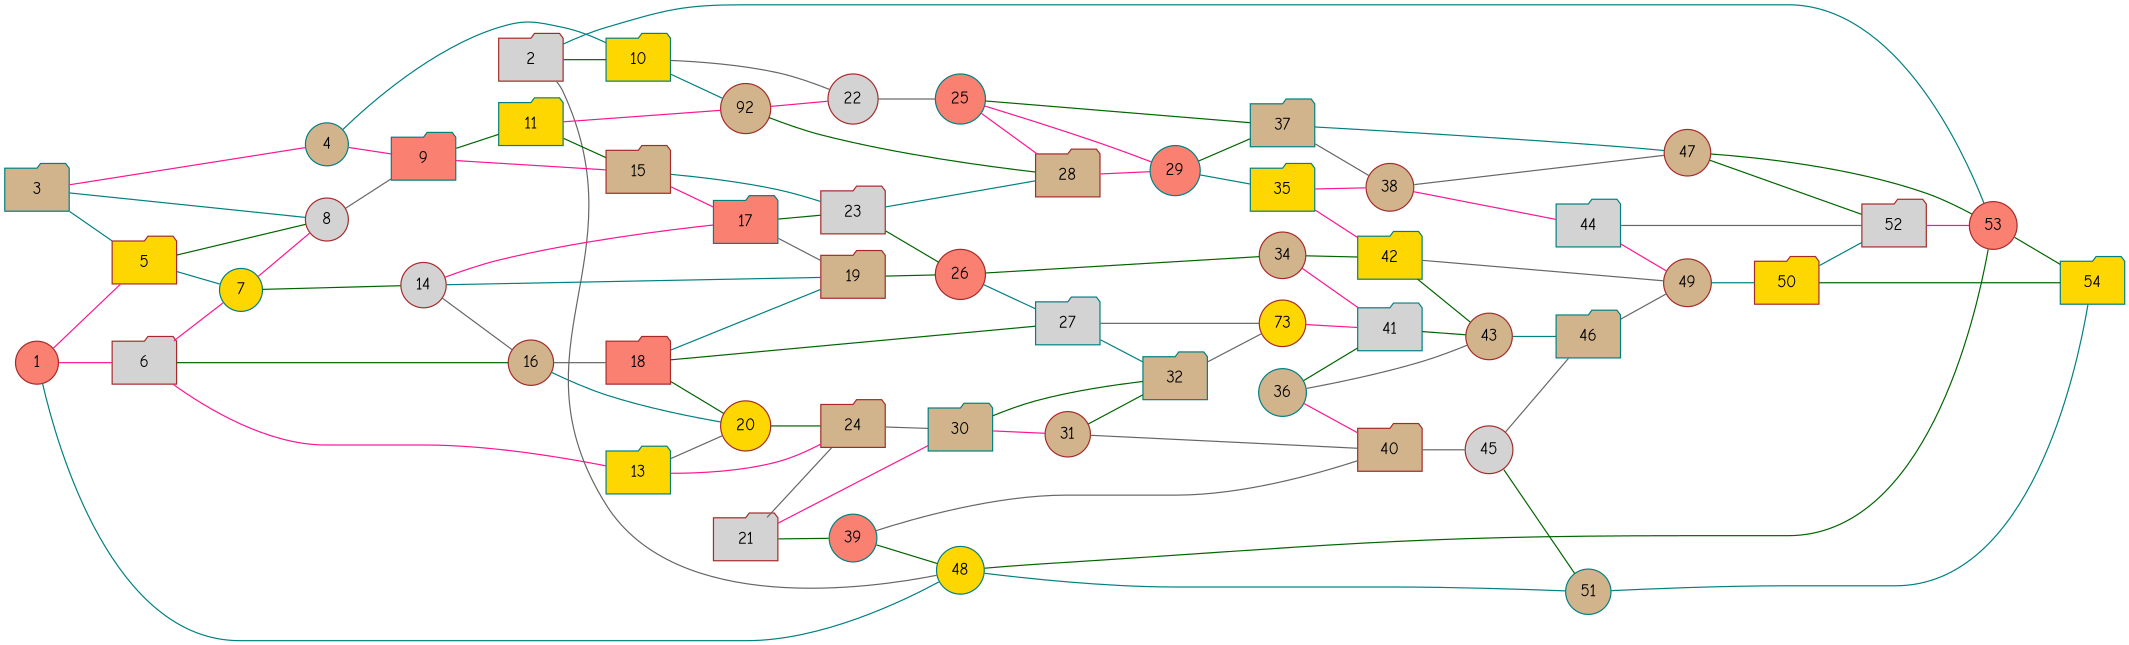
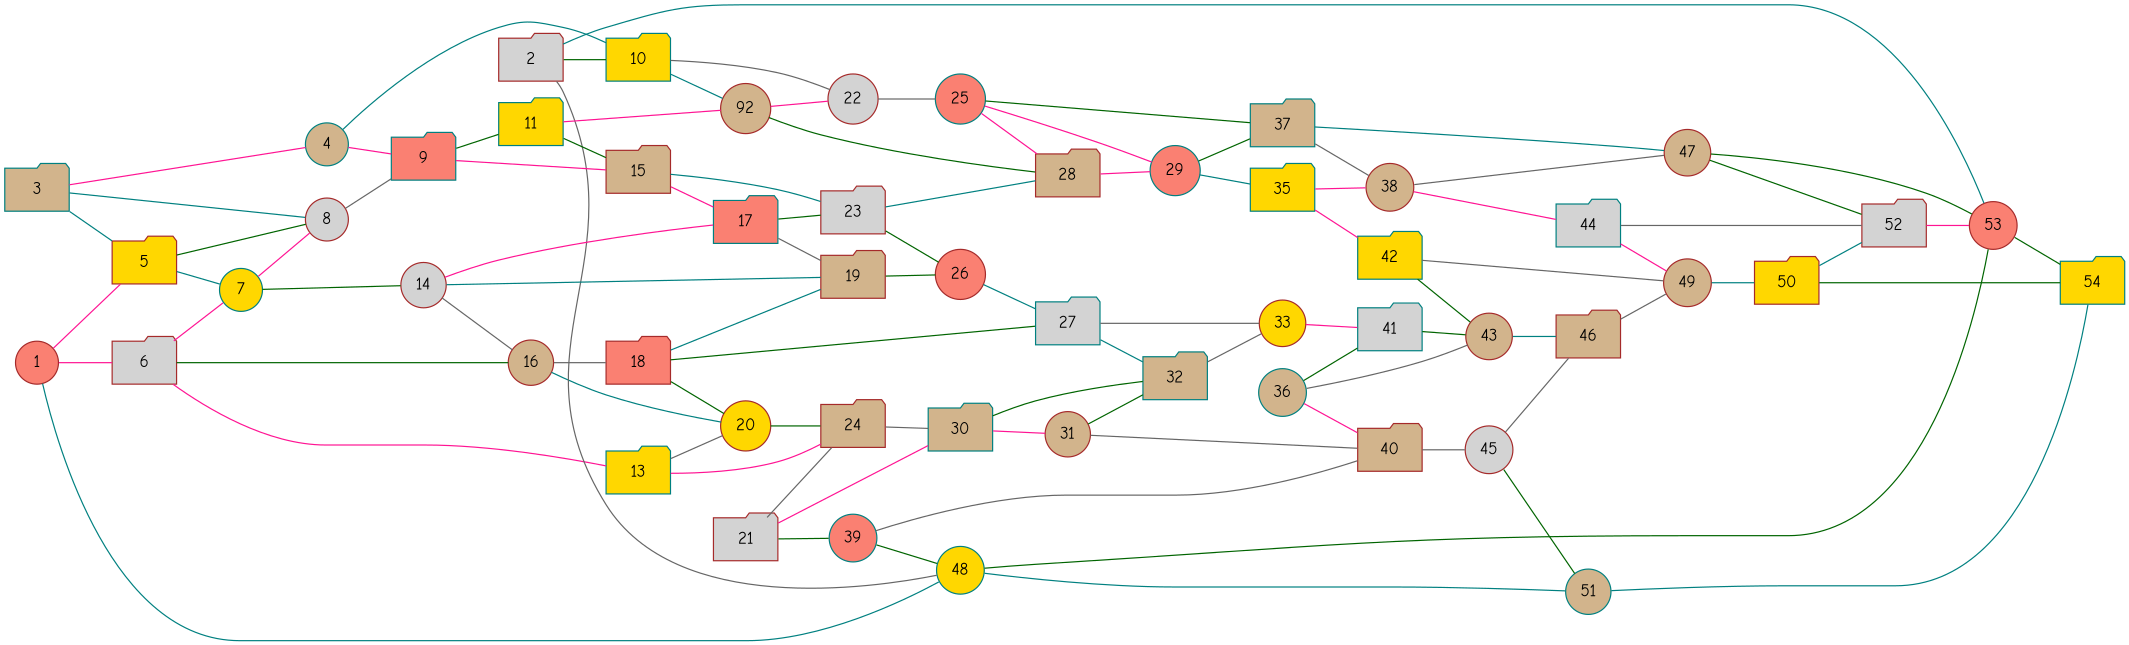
node "34": removed
node "73": label "73" -> "33"
node "46": color teal -> brown
